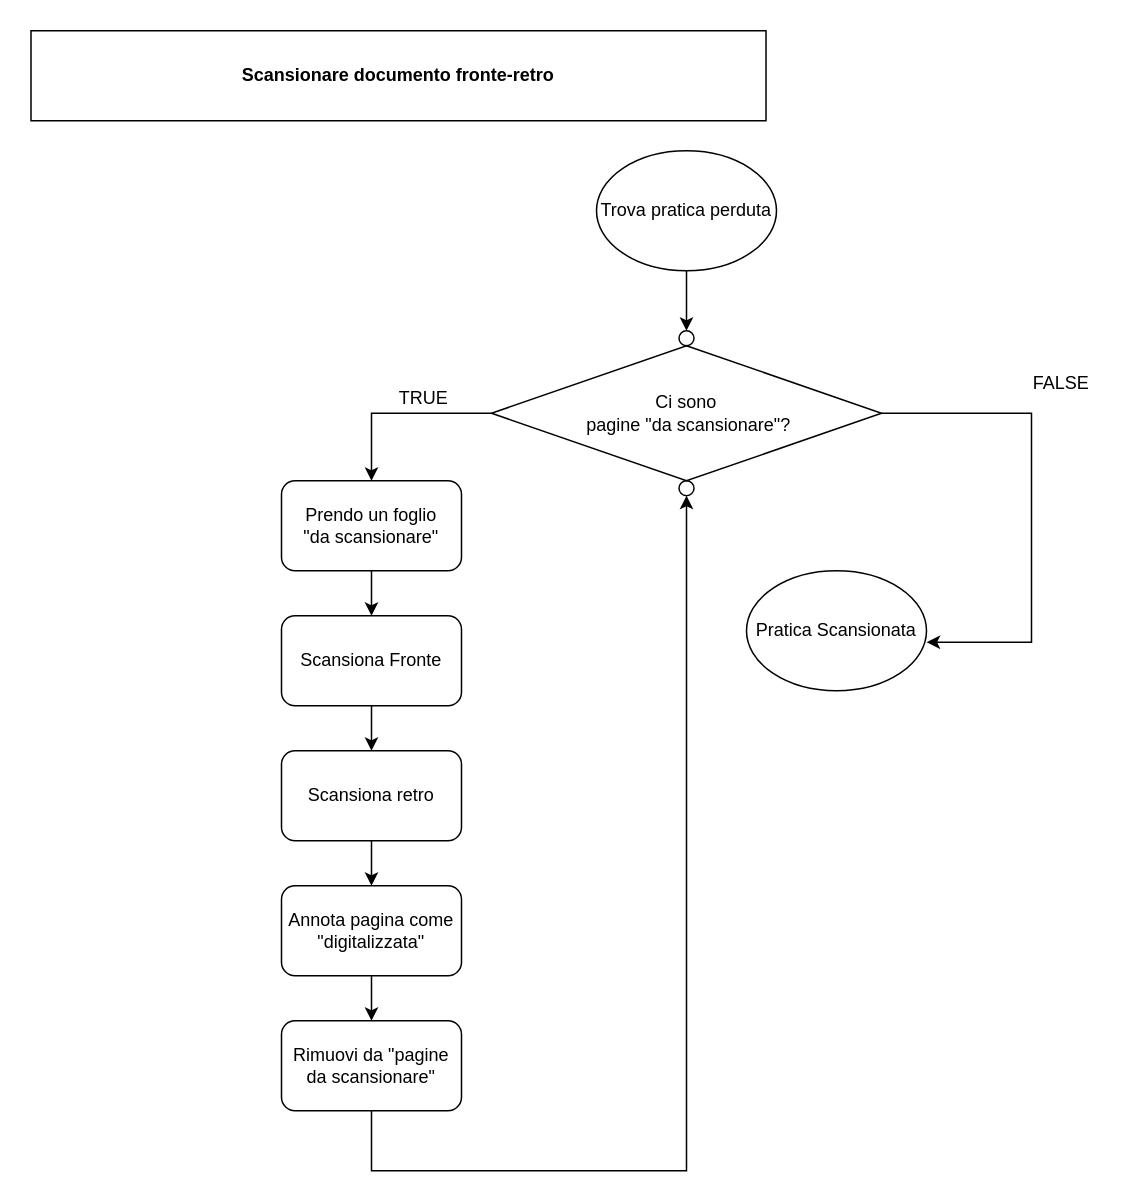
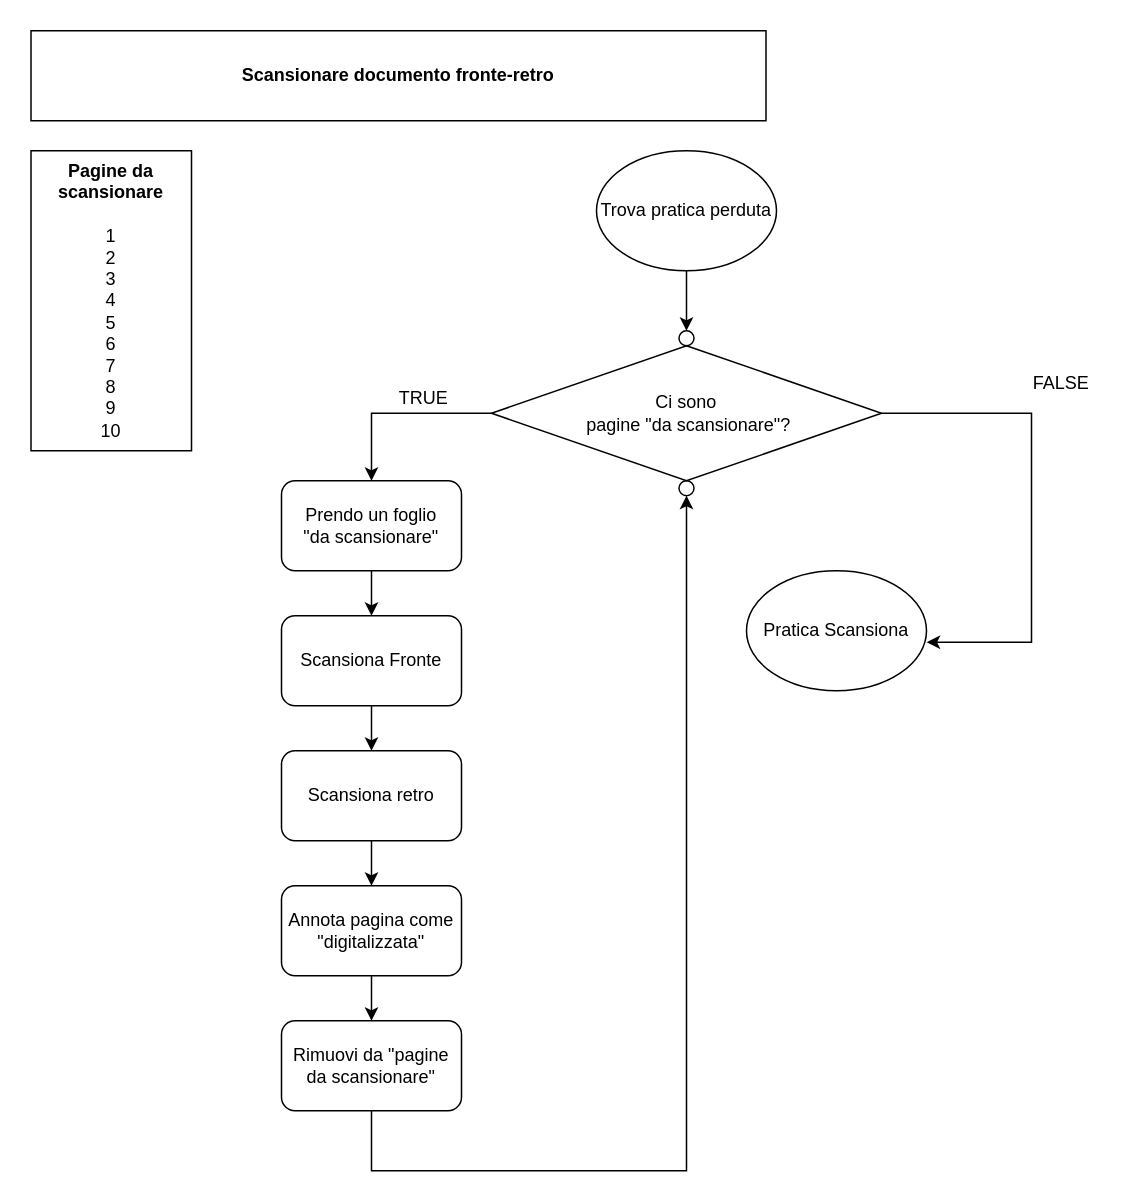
node "Pagine da scansionare 1 2 3 4 5 6 7 8 9 10": added
node "Pratica Scansionata": label "Pratica Scansionata" -> "Pratica Scansiona"
